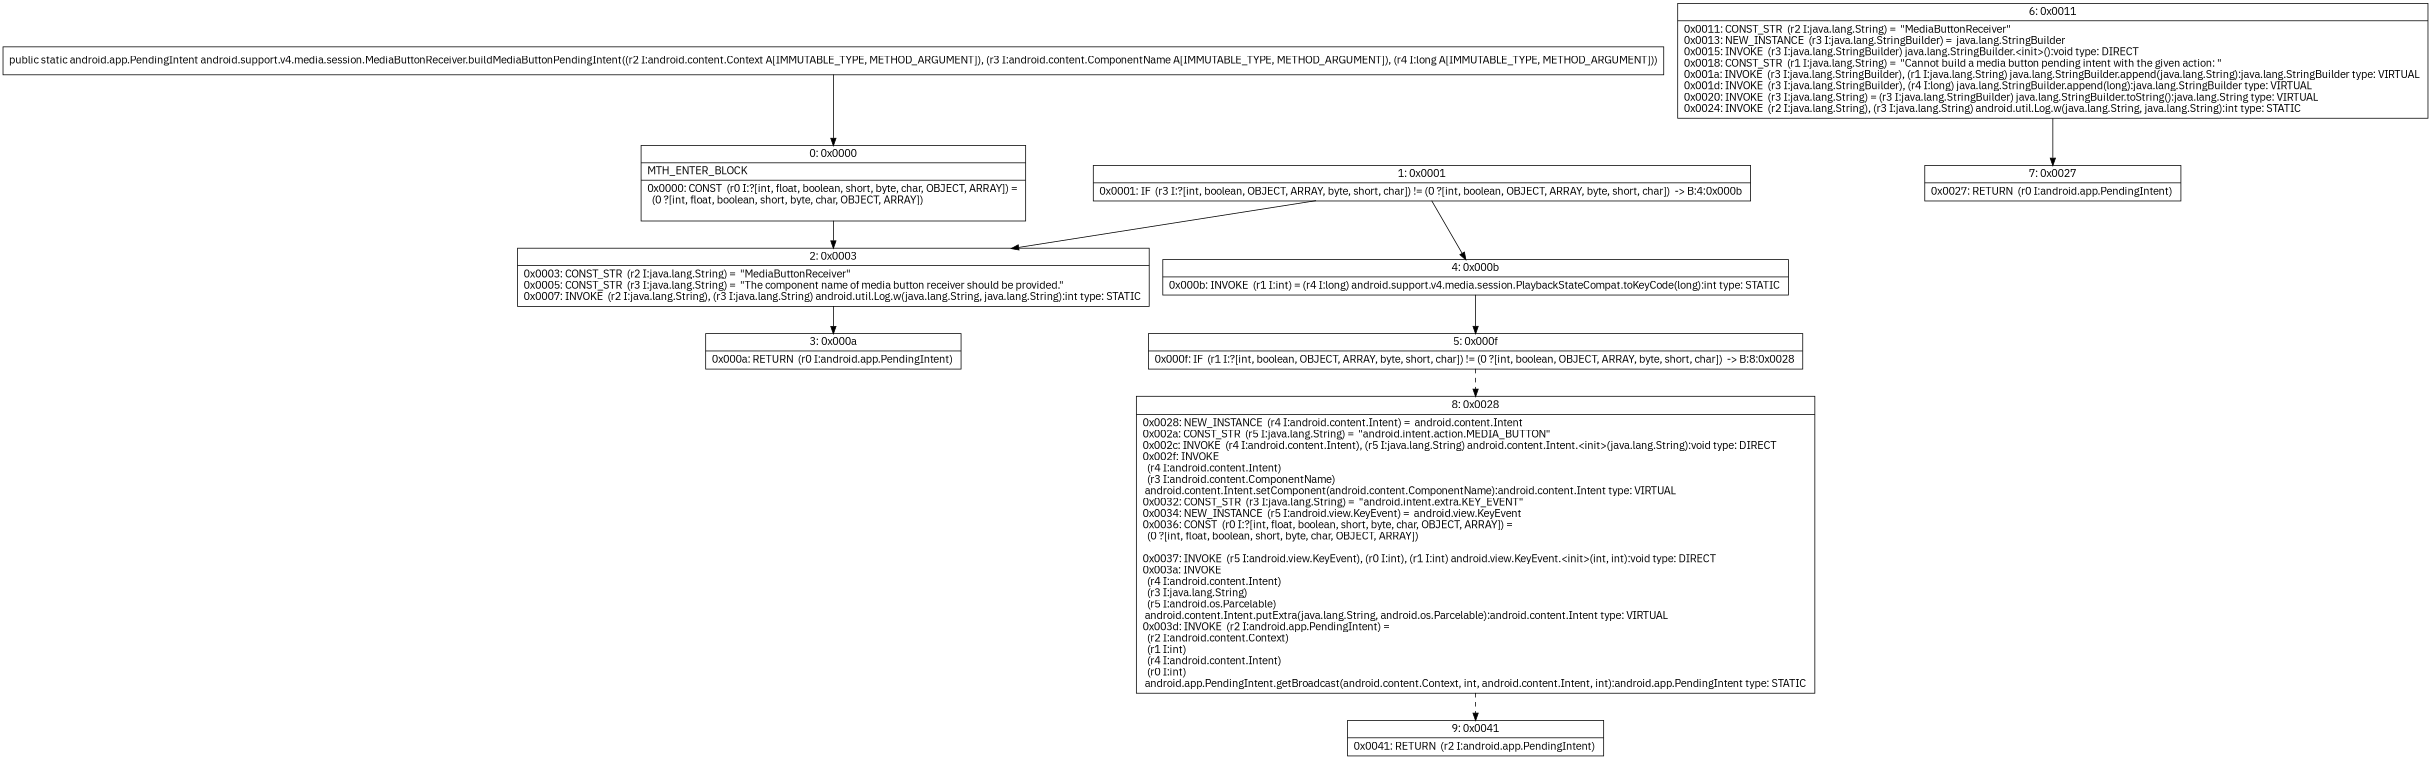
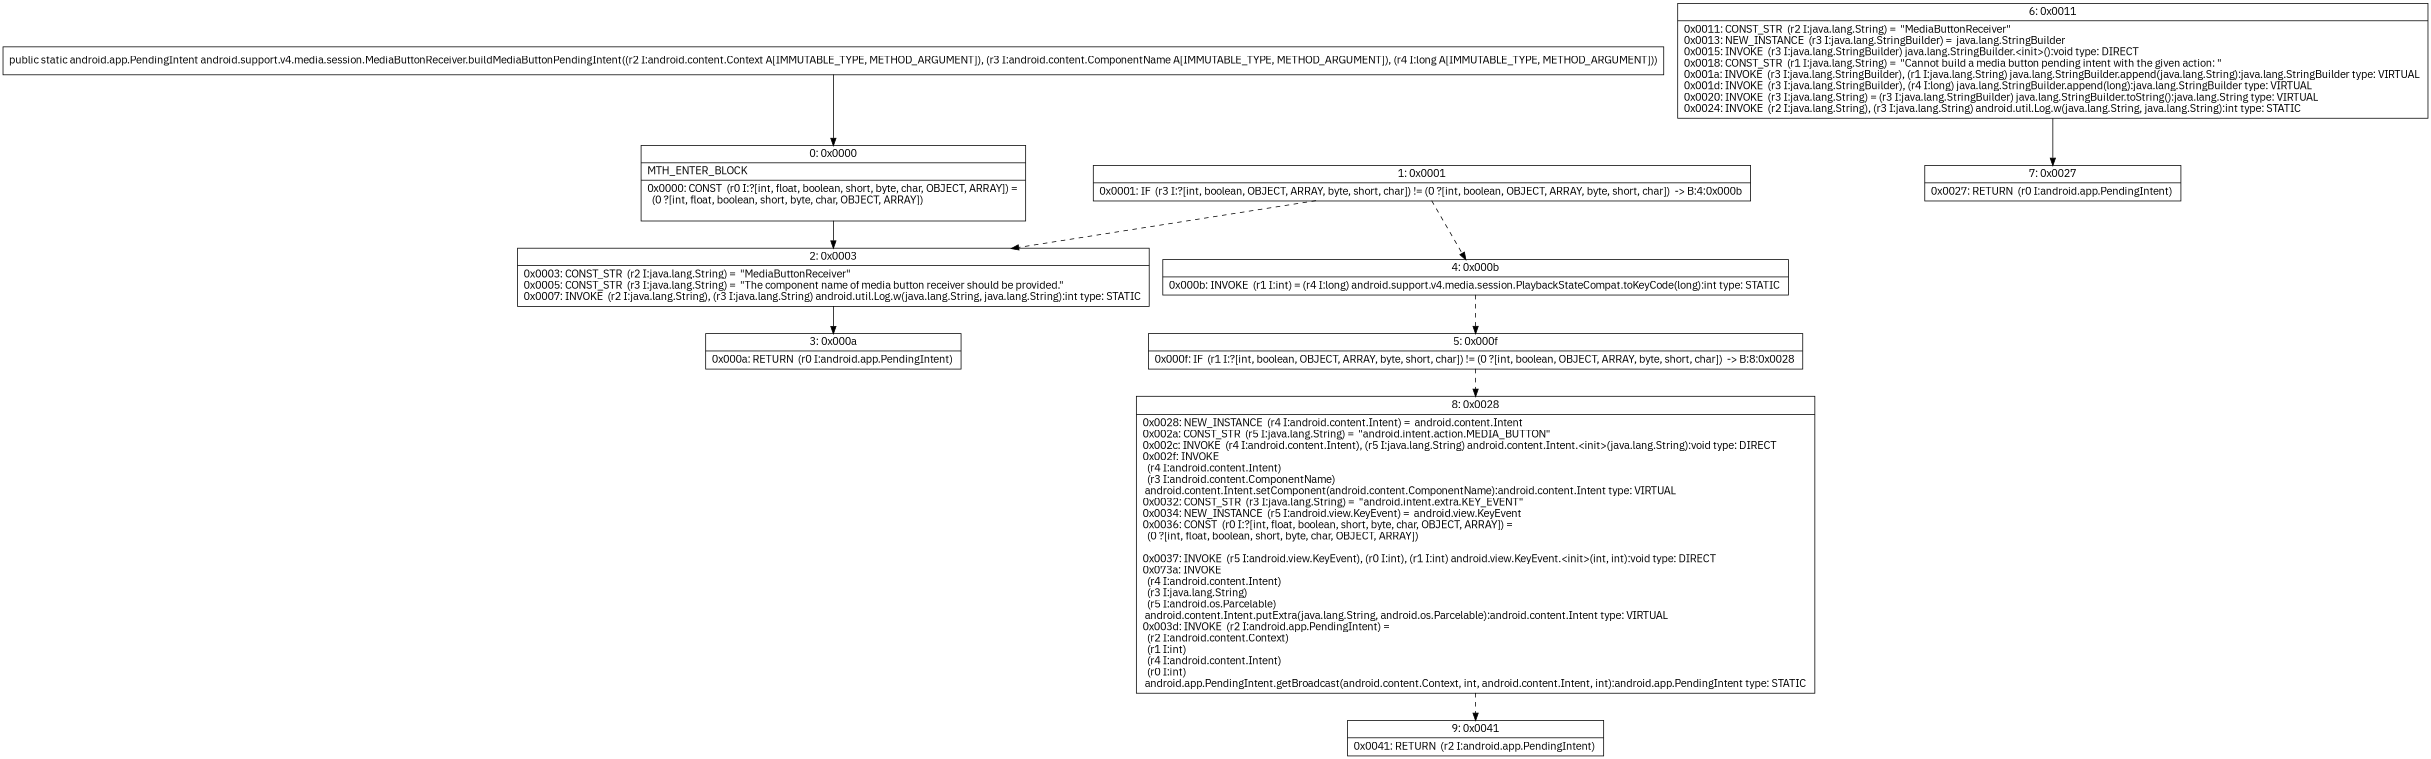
edge "1: 0x0001" -> "2: 0x0003": style solid -> dashed
edge "1: 0x0001" -> "4: 0x000b": style solid -> dashed
edge "4: 0x000b" -> "5: 0x000f": style solid -> dashed
node "8: 0x0028": text "0x003a: INVOKE" -> "0x073a: INVOKE"
